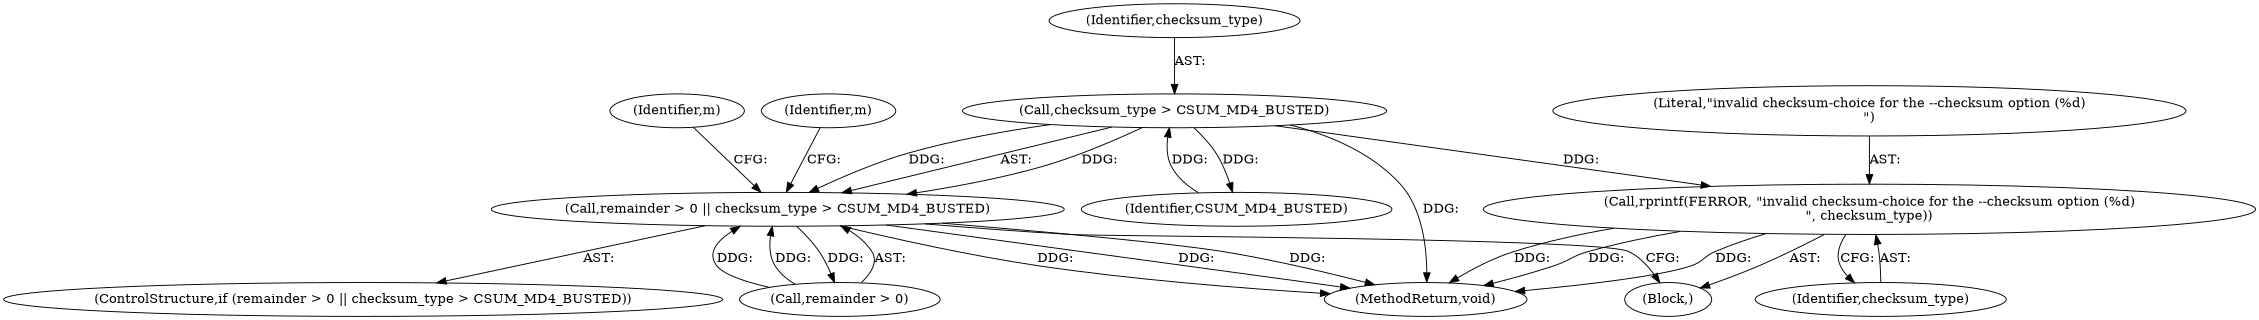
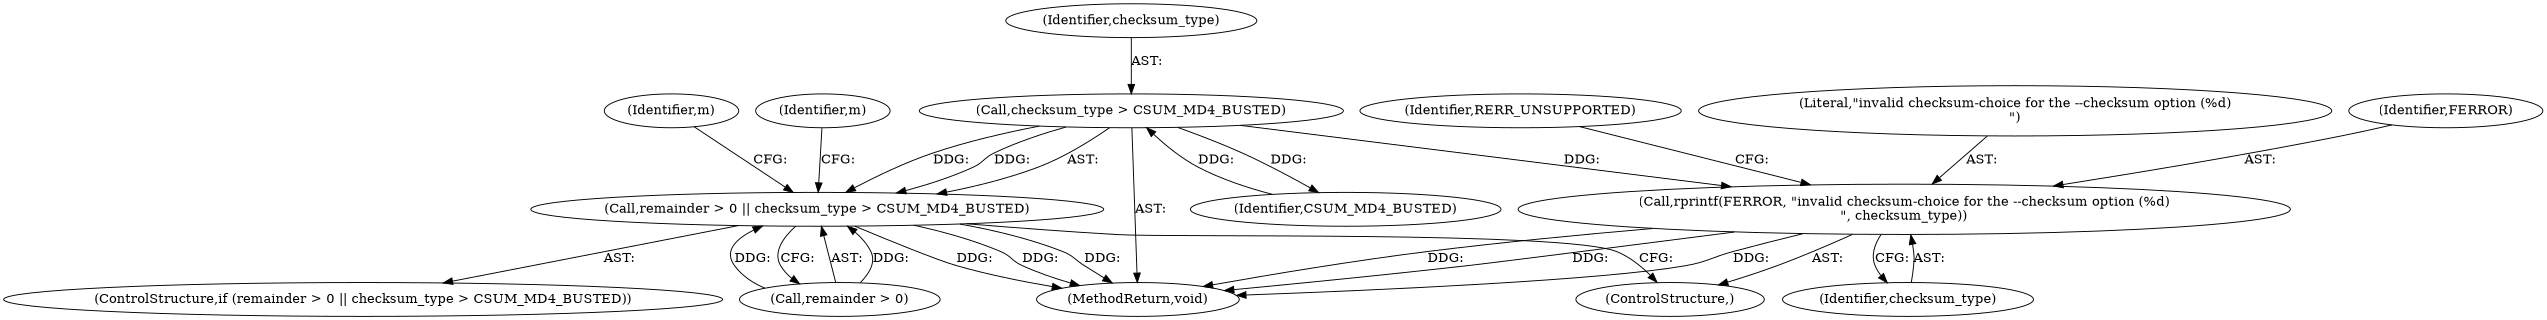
node "(Identifier,RERR_UNSUPPORTED)": added
node "(Identifier,FERROR)": added
edge "(Call,checksum_type > CSUM_MD4_BUSTED)" -> "(MethodReturn,void)": label "DDG: " -> "AST: "
edge "(Call,remainder > 0 || checksum_type > CSUM_MD4_BUSTED)" -> "(Call,remainder > 0)": label "DDG: " -> "CFG: "
node "(Block,)": label "(Block,)" -> "(ControlStructure,)"
